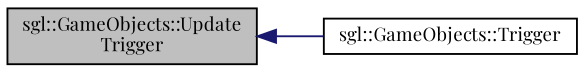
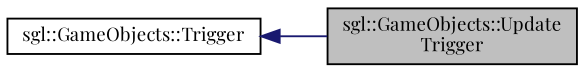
edge "sgl::GameObjects::Trigger" -> "sgl::GameObjects::Update Trigger": reversed
